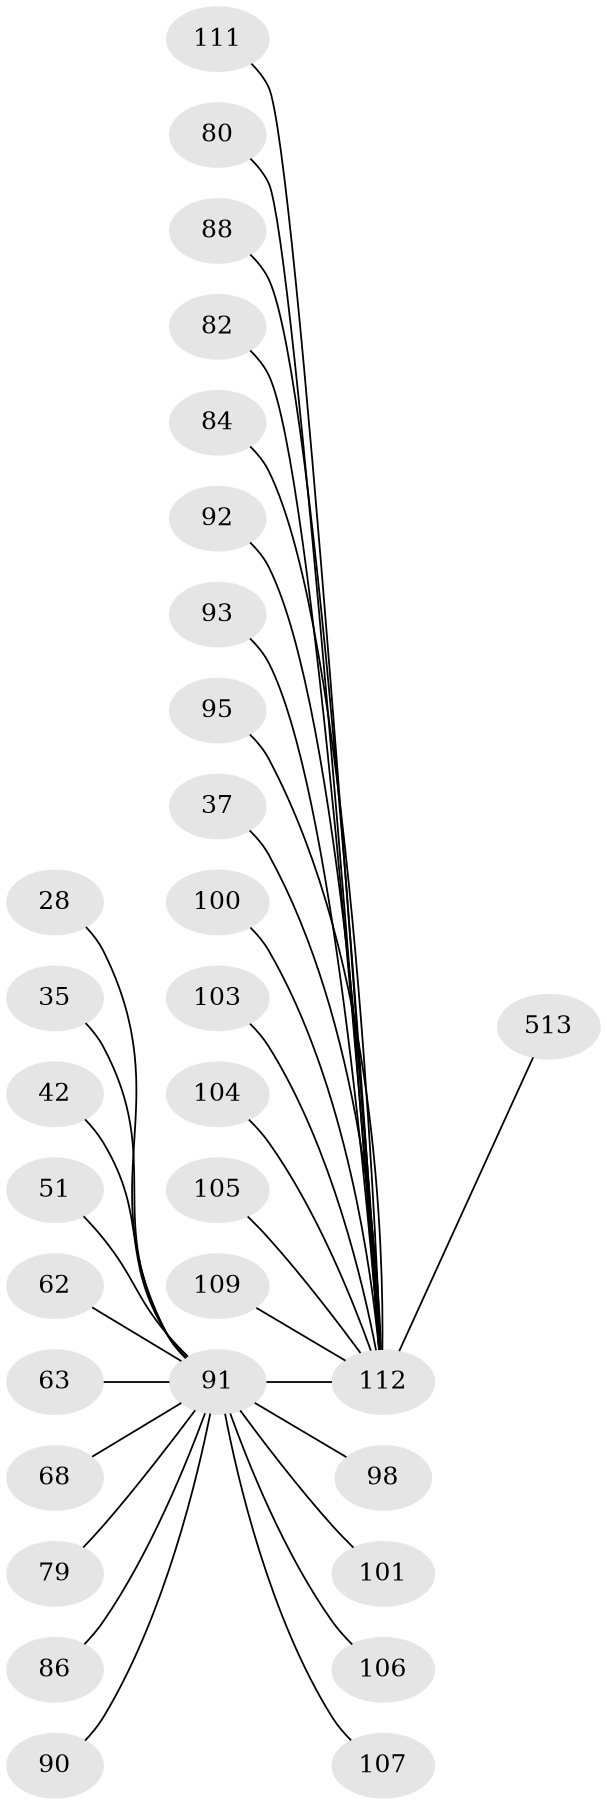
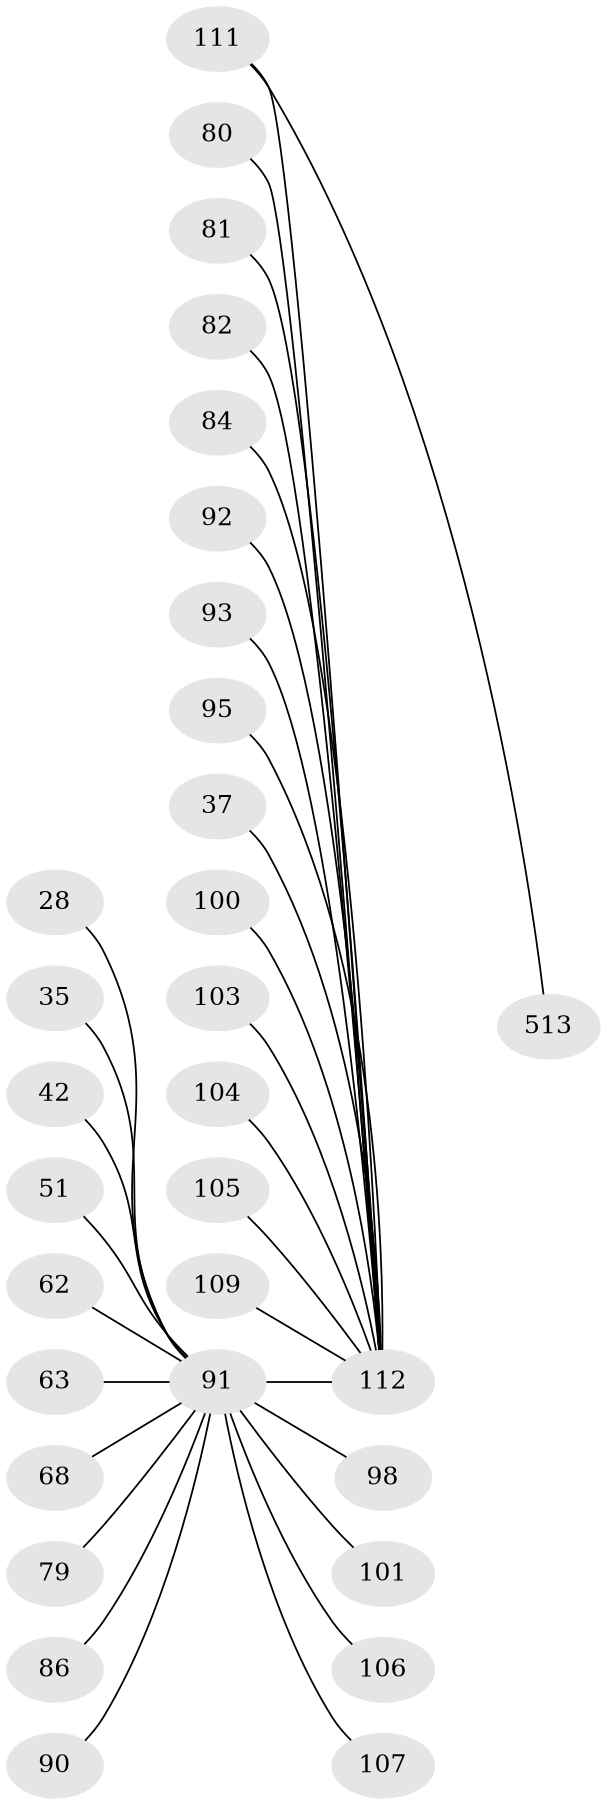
node "88": label "88" -> "81"
edge "513" -- "112": now "513" -- "111"
